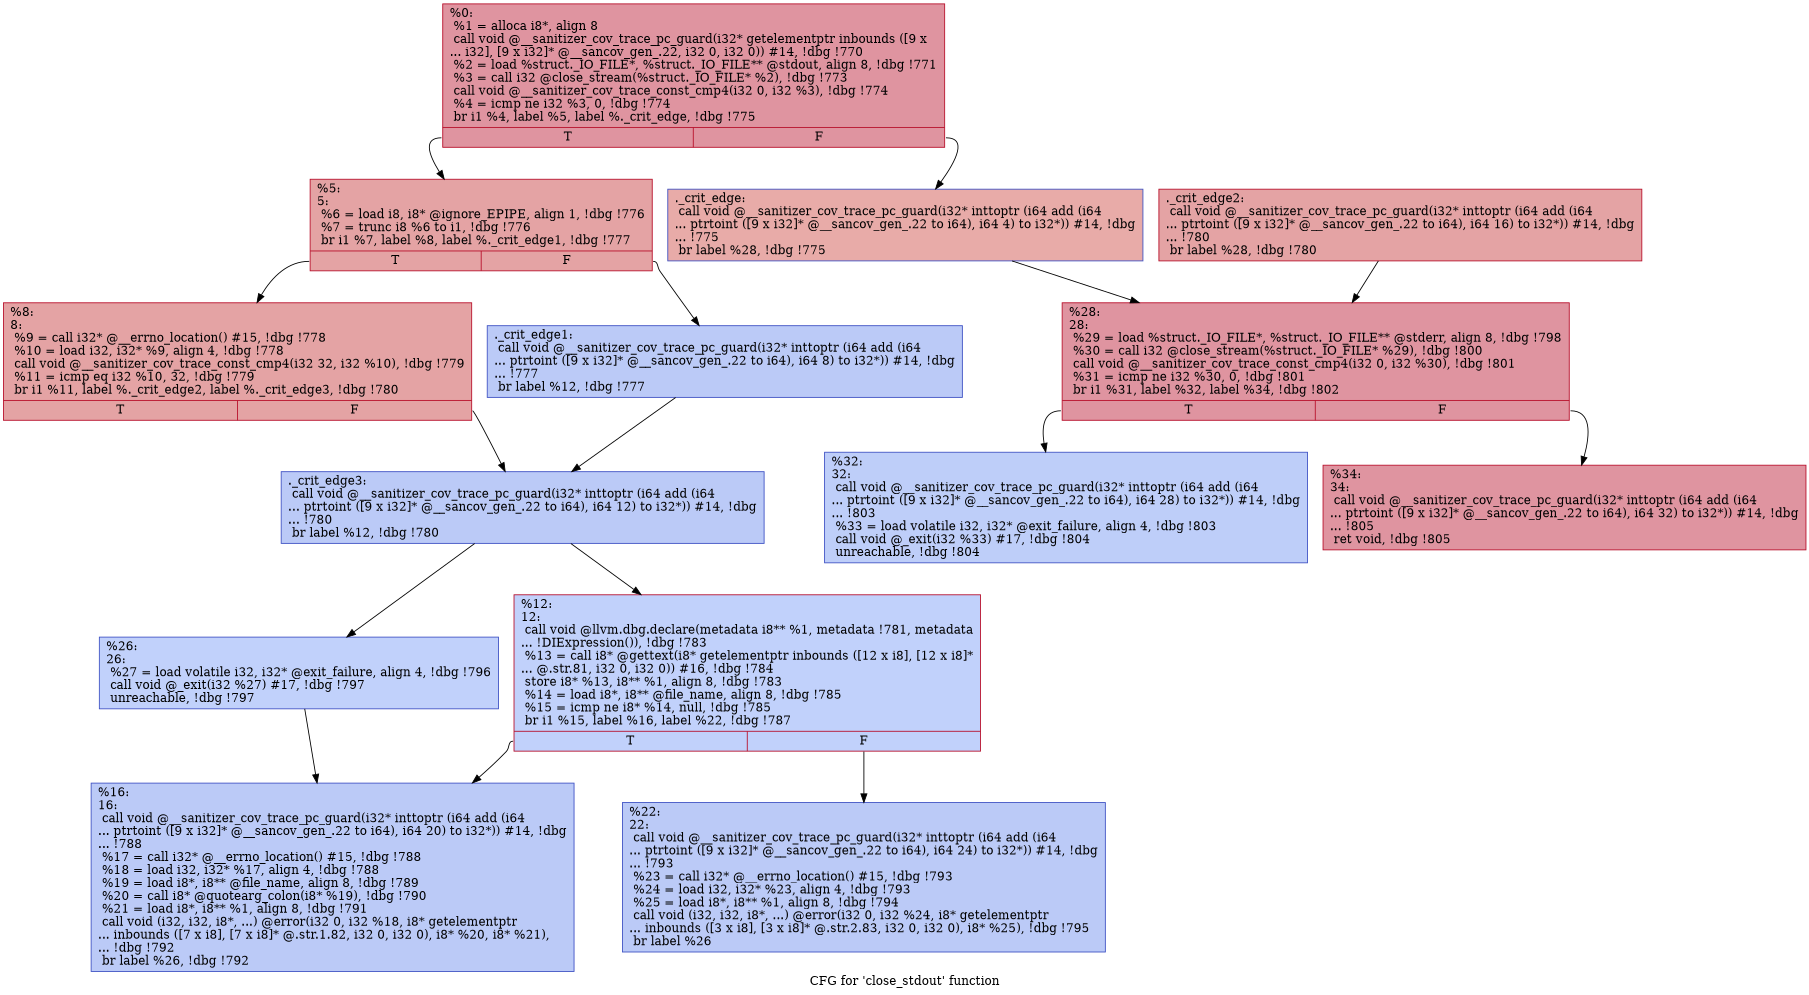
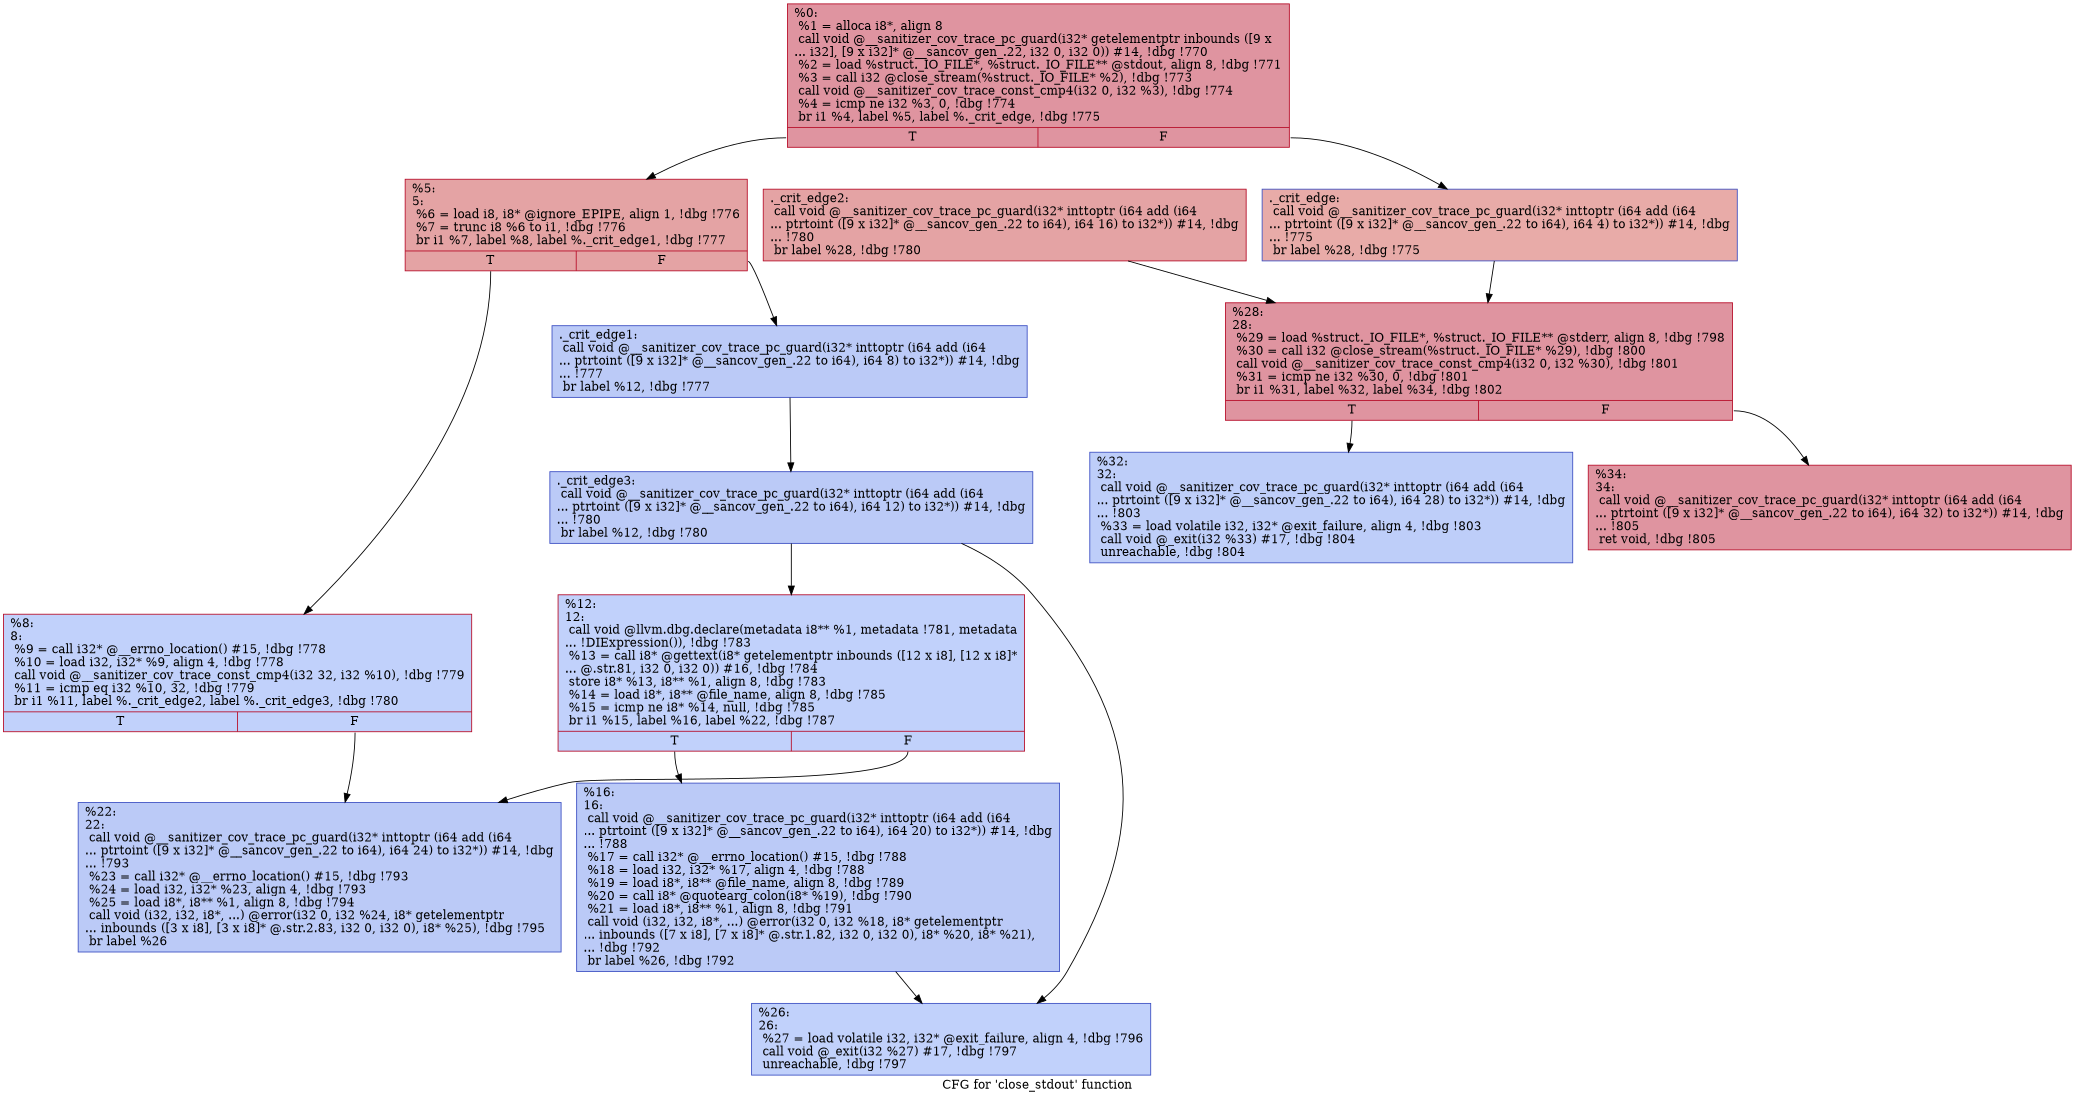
node "%8:": fillcolor #c32e3170 -> #7396f570
edge "%8:" -> "._crit_edge3:": now "%8:" -> "%22:"
edge "%26:" -> "%16:": reversed
